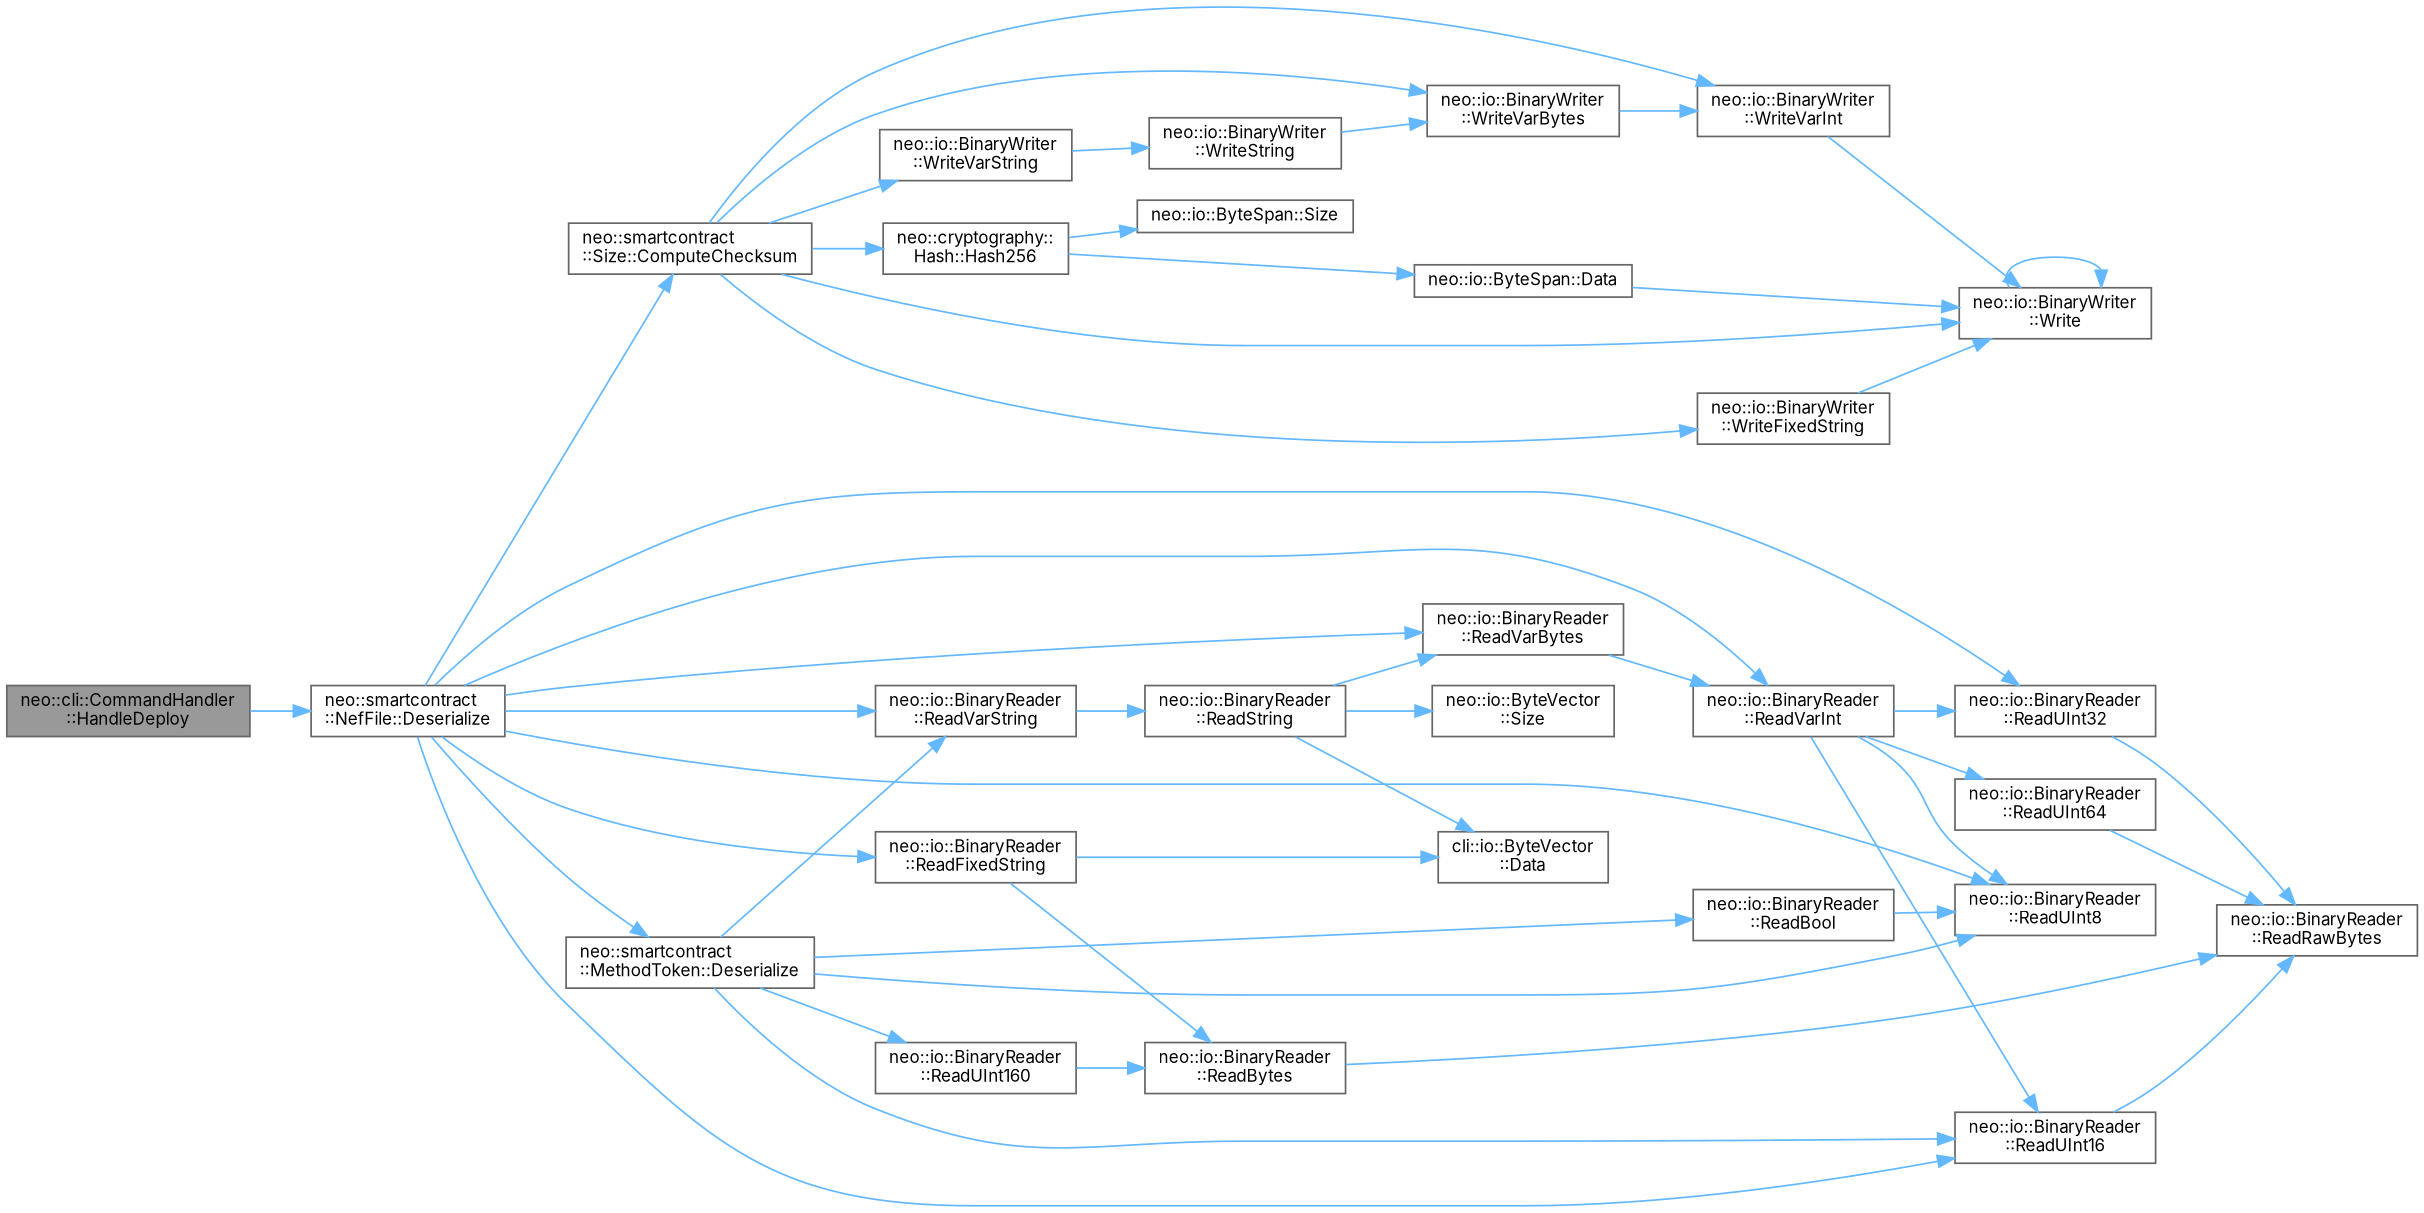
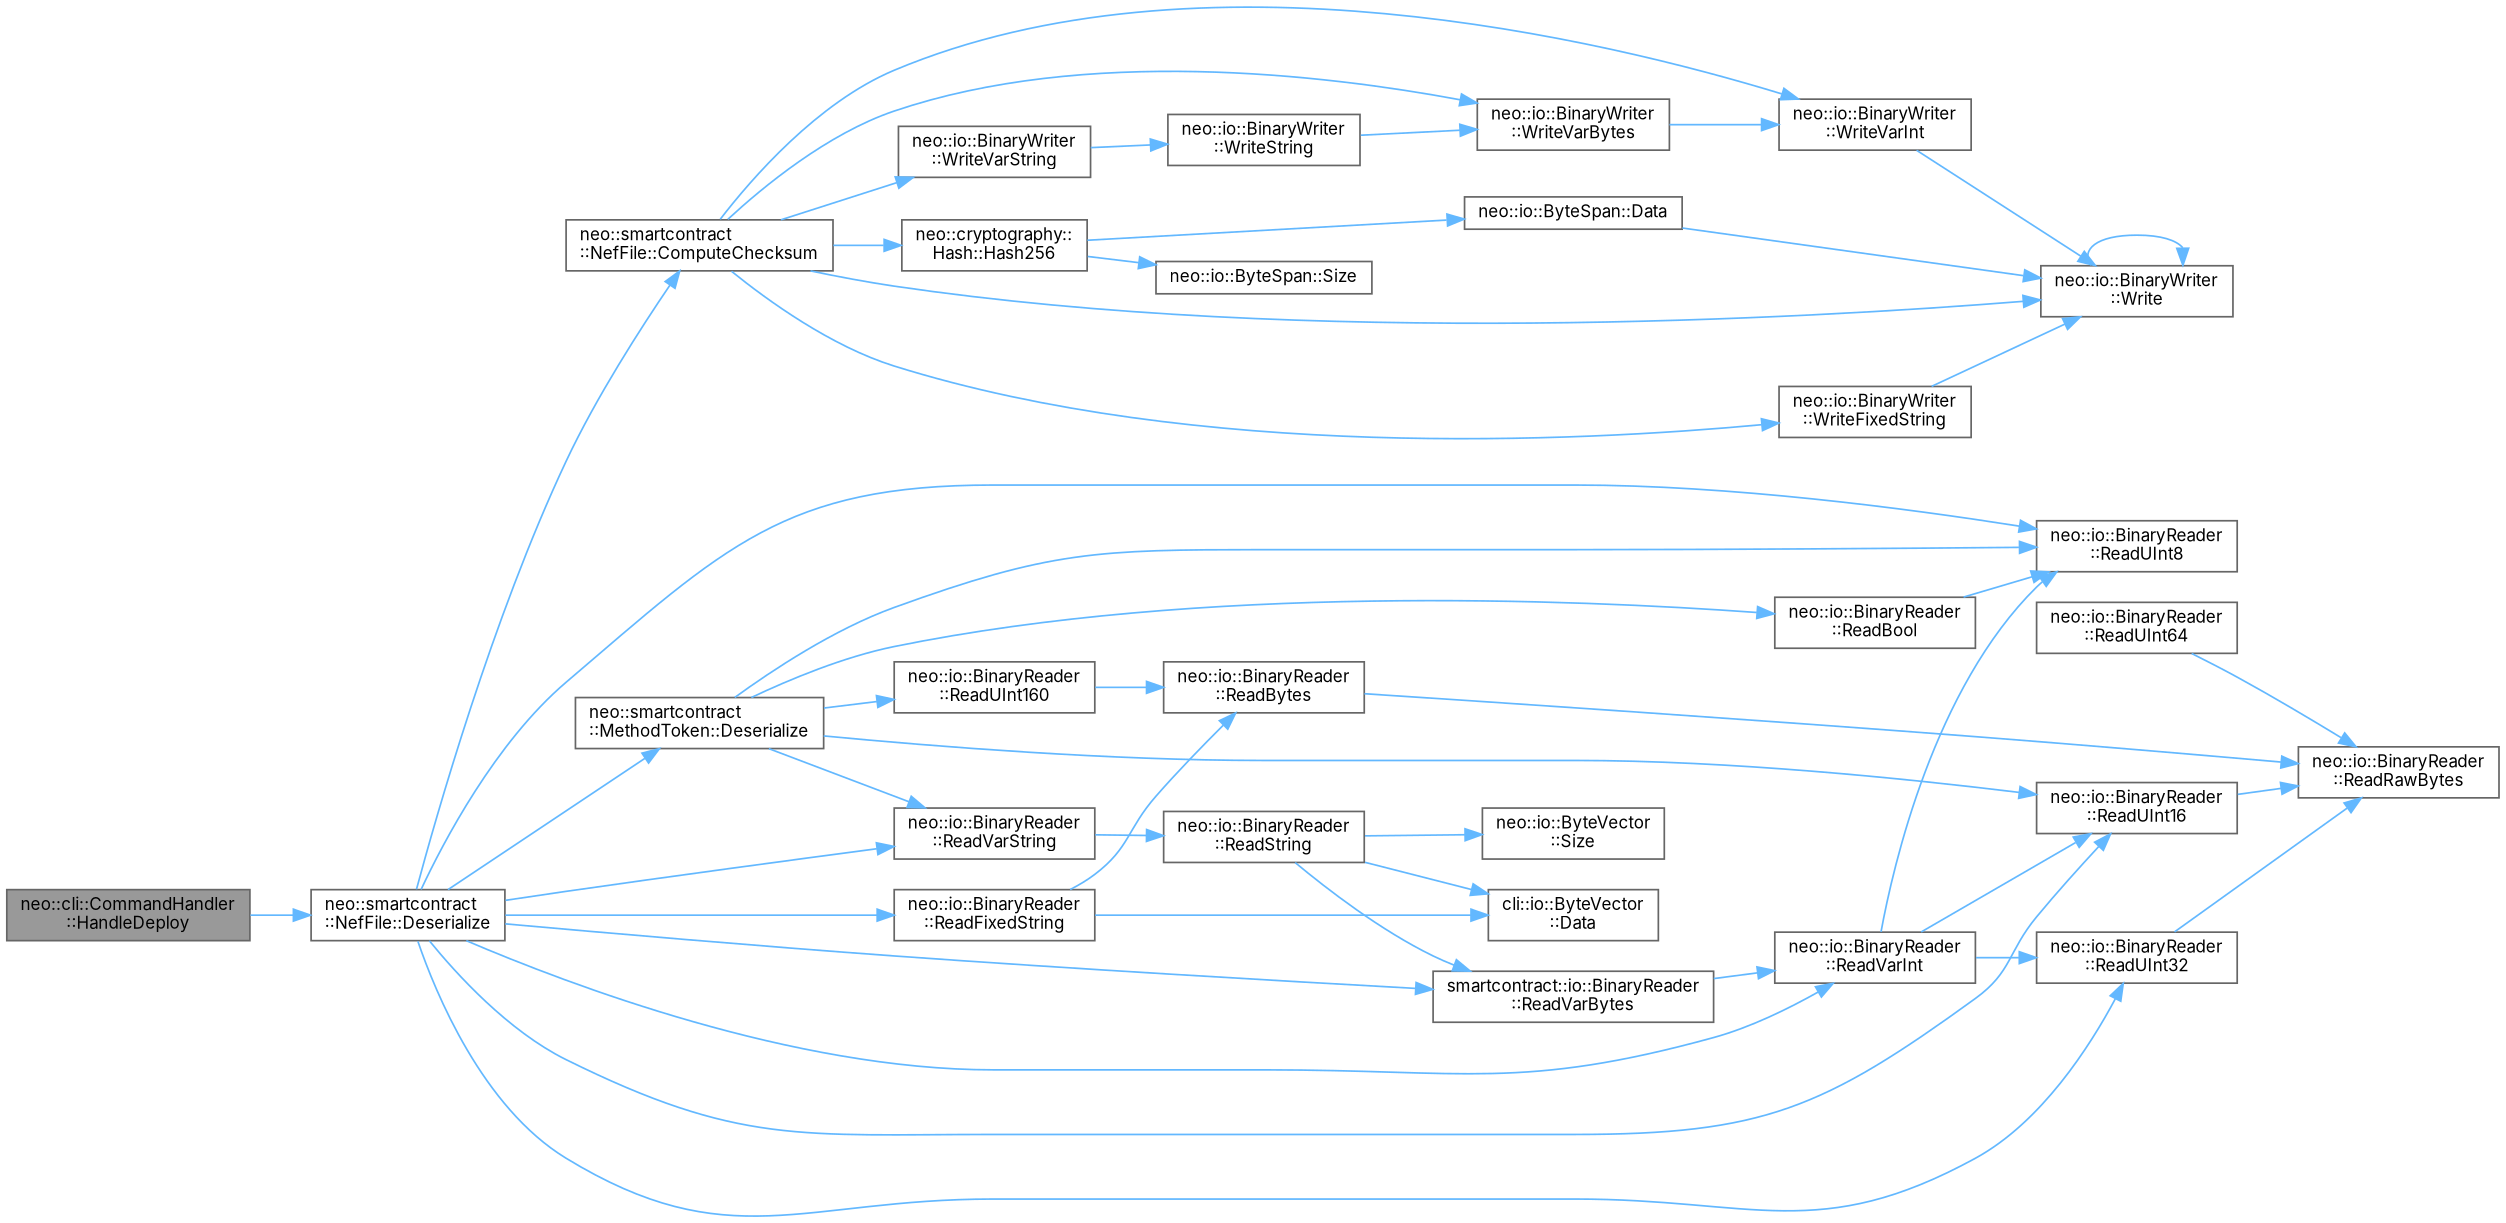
node "neo::smartcontract ::Size::ComputeChecksum": label "neo::smartcontract ::Size::ComputeChecksum" -> "neo::smartcontract ::NefFile::ComputeChecksum"
node "neo::io::BinaryReader ::ReadVarBytes": label "neo::io::BinaryReader ::ReadVarBytes" -> "smartcontract::io::BinaryReader ::ReadVarBytes"
edge "neo::io::BinaryReader ::ReadVarInt" -> "neo::io::BinaryReader ::ReadUInt64": removed
